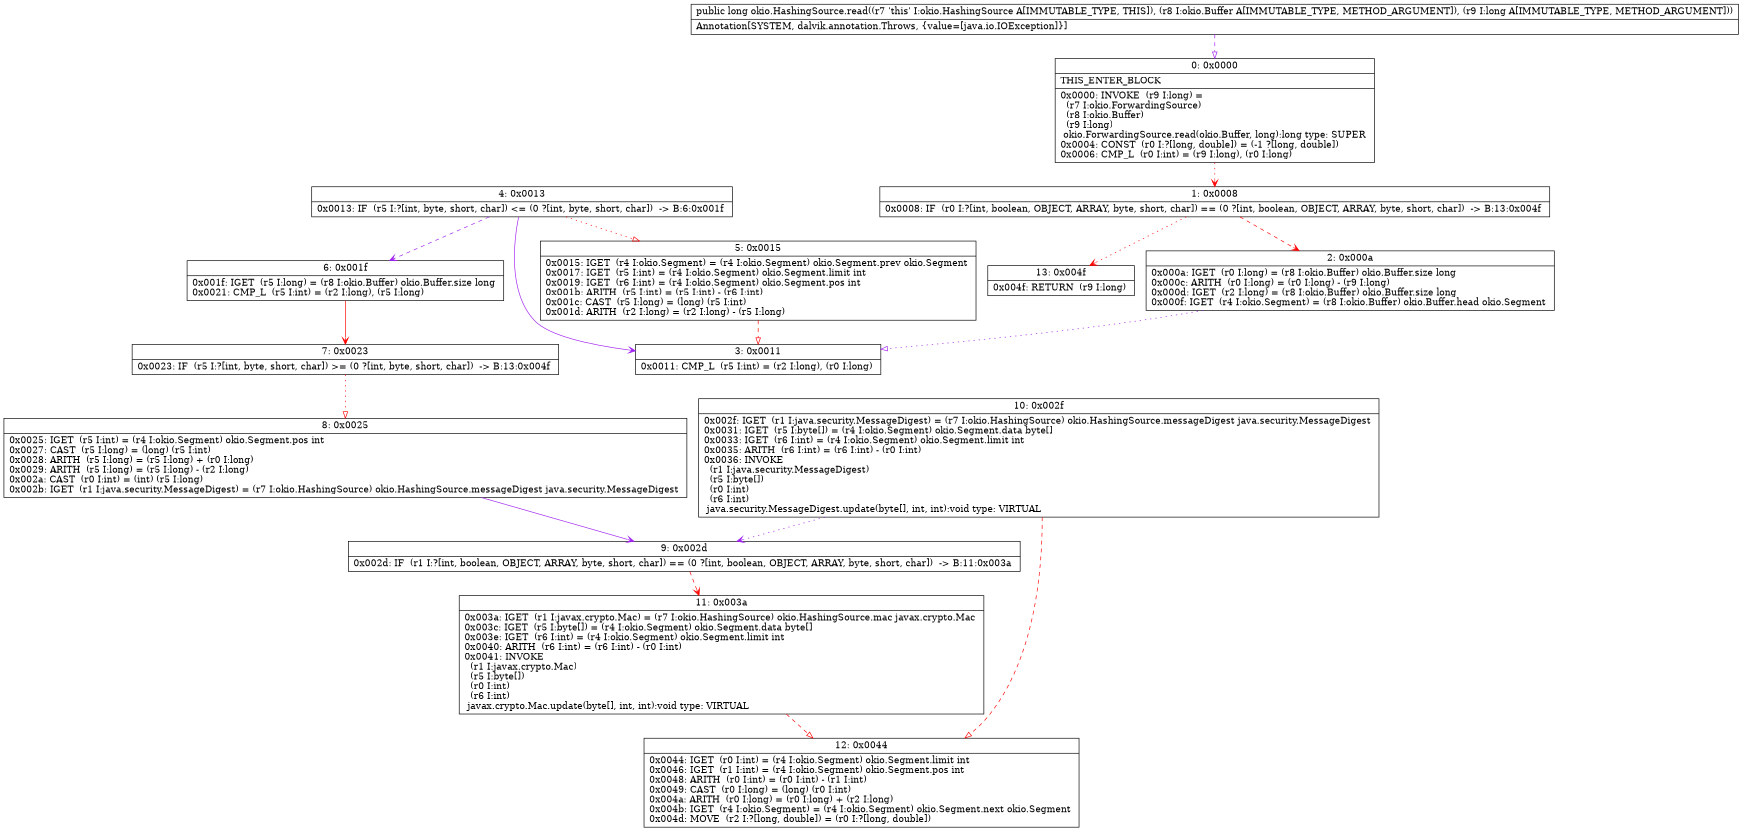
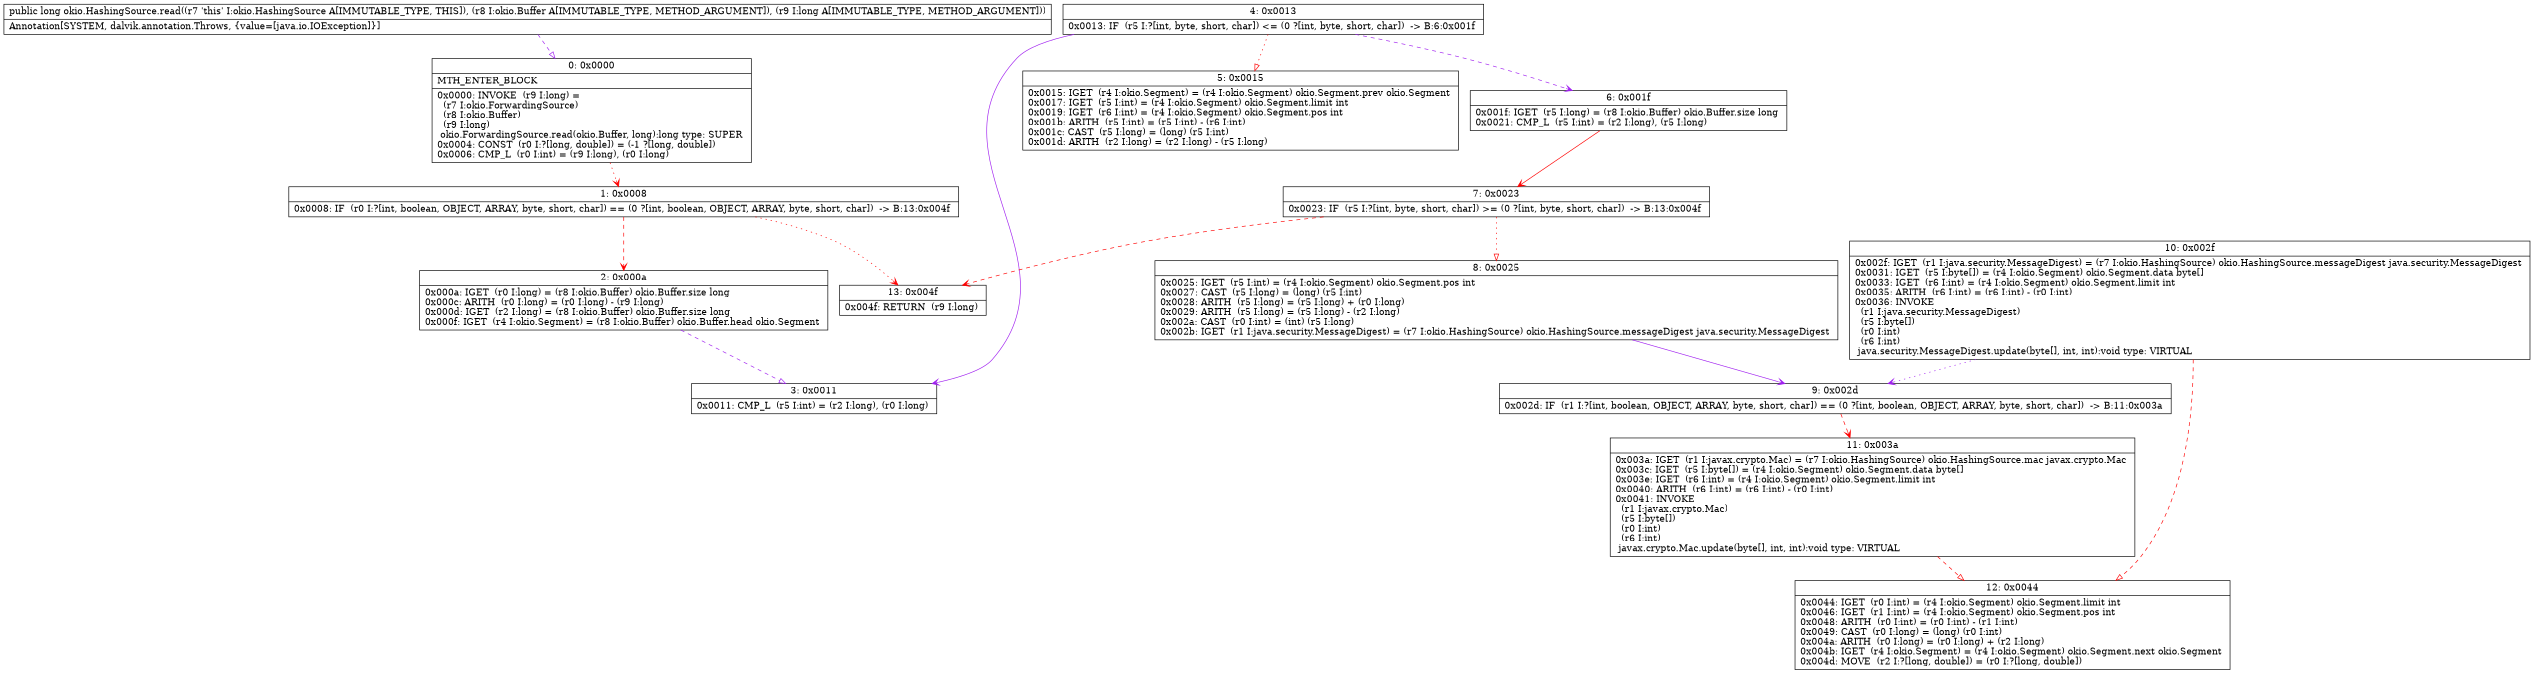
node "0: 0x0000": text "THIS_ENTER_BLOCK" -> "MTH_ENTER_BLOCK"
edge "7: 0x0023" -> "13: 0x004f": added
edge "5: 0x0015" -> "3: 0x0011": removed
edge "2: 0x000a" -> "3: 0x0011": style dotted -> dashed
